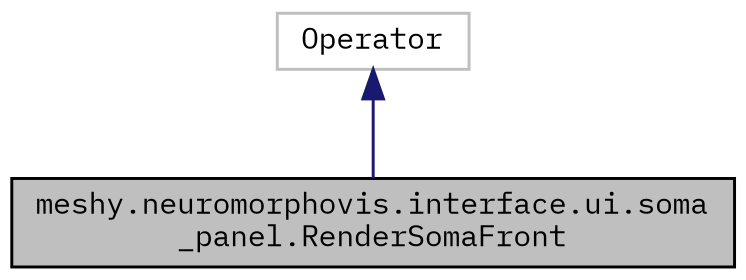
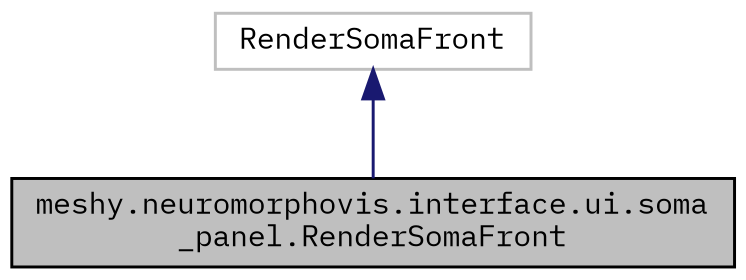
node "Operator": label "Operator" -> "RenderSomaFront"
